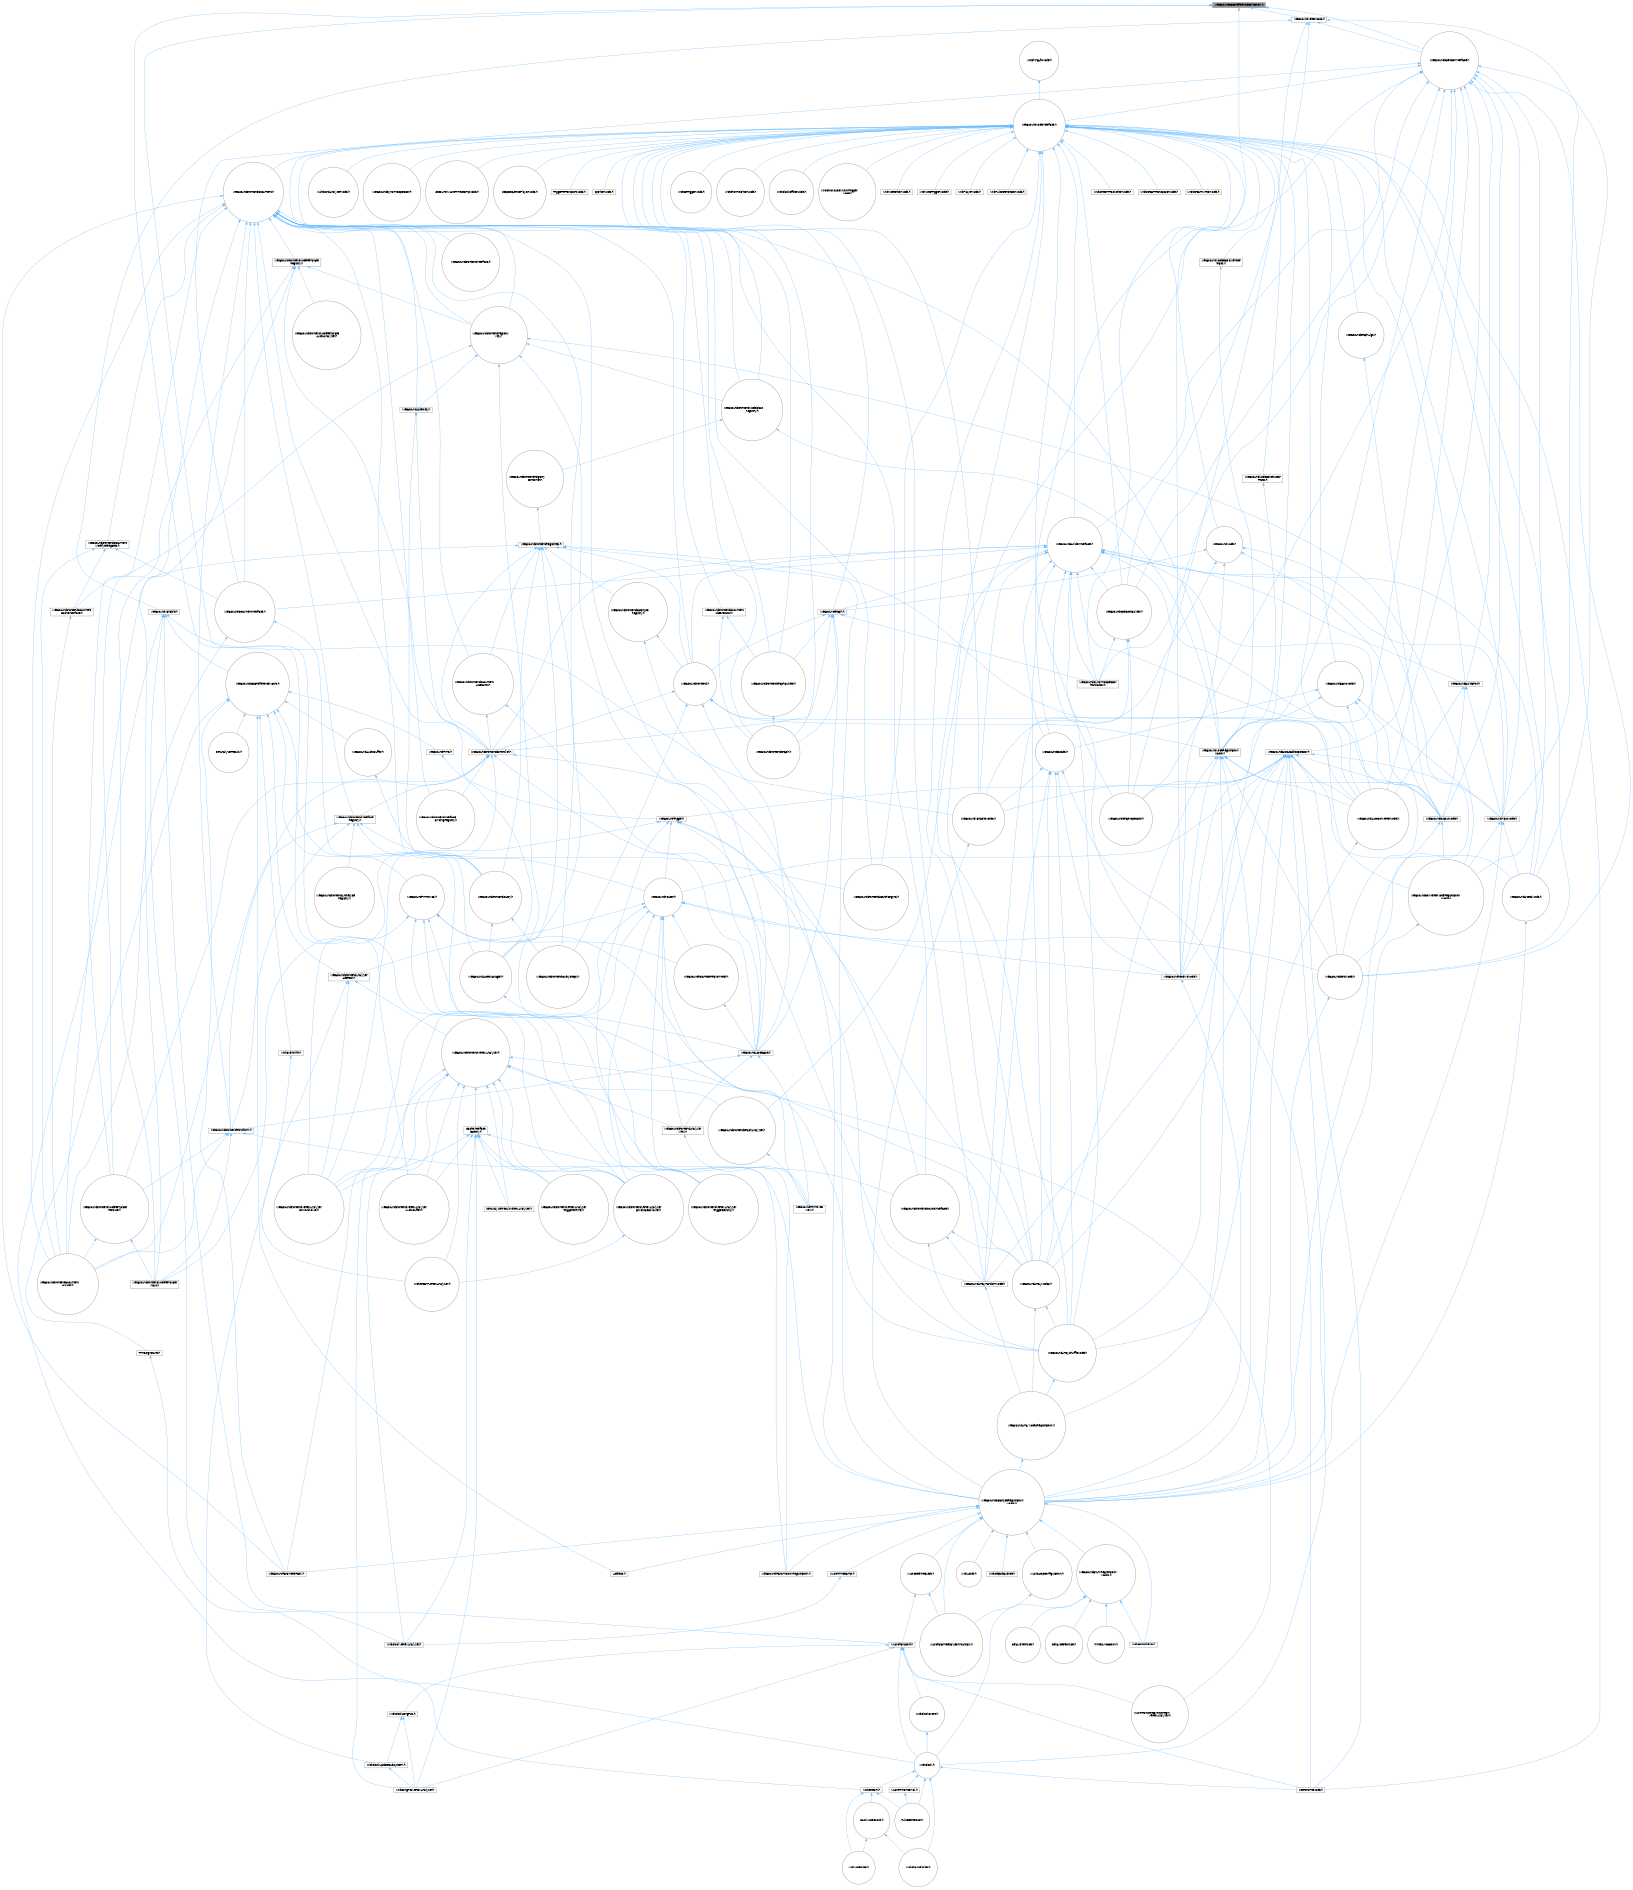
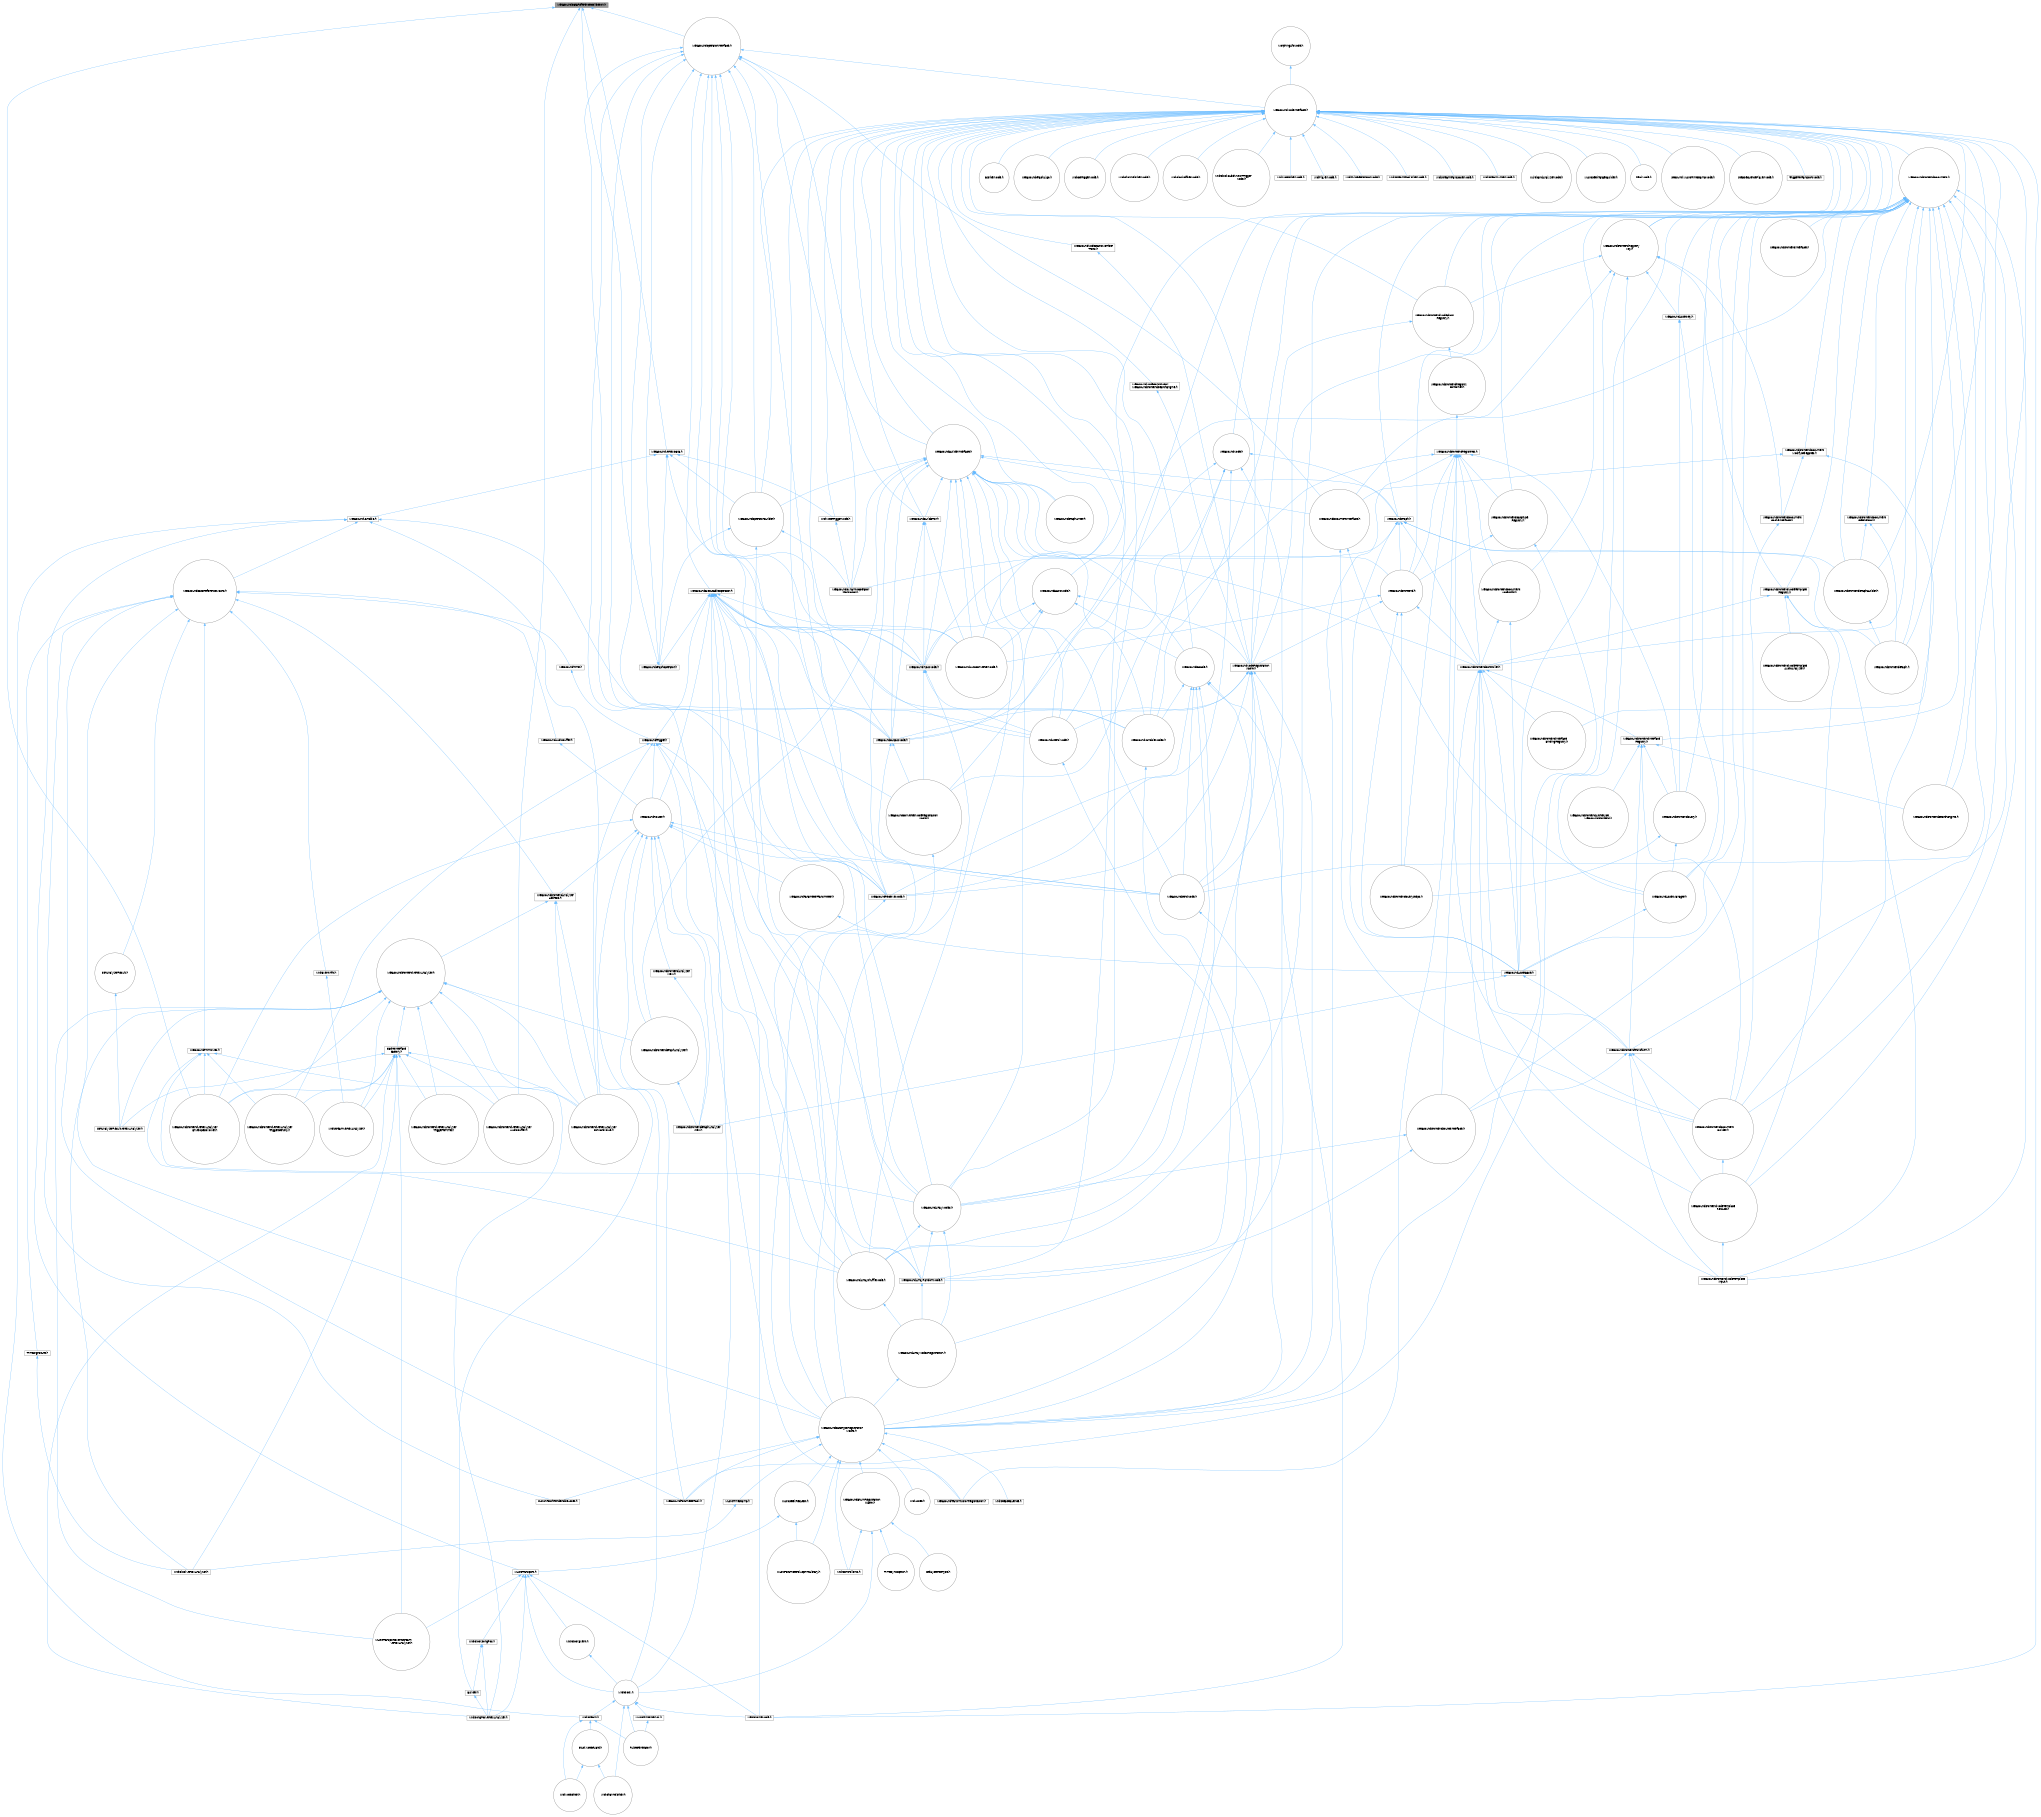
edge "MetasoundOperatorInterface.h" -> "MetasoundVertexData.h": now "MidiNoteTriggerNode.h" -> "MetasoundVertexData.h"
node "MusicSeekTargetBuilder.h": added
node "MetasoundDynamicOperator.h": label "MetasoundDynamicOperator.h" -> "PeakNode.h"
node "DjFilterNode.h": shape box -> circle
edge "MetasoundFrontendDataType Registry.h" -> "MetasoundFrontendDocument.h": added
edge "MetasoundFrontendRegistry Key.h" -> "MetasoundFrontendNodeTemplate Registry.h": reversed
edge "MetasoundGraphOperator.h" -> "MetasoundDataReferenceCollection.h": reversed
edge "MetasoundDynamicOperator Transactor.h" -> "MetasoundOperatorInterface.h": now "MetasoundDynamicOperator Transactor.h" -> "MidiNoteTriggerNode.h"
node "MetasoundNodeConstructor Traits.h": label "MetasoundNodeConstructor Traits.h" -> "MetasoundNodeConstructor MetasoundFrontendSearchEngine.h"
node "MetasoundGraphLinter.h": added
edge "MetasoundOutputNode.h" -> "MetasoundGraphAlgo.h": now "MetasoundOutputNode.h" -> "MetasoundNodeInterface.h"
edge "MetasoundLiteralNode.h" -> "MetasoundNode.h": added
node "MetasoundAudioBuffer.h": shape circle -> box
edge "MetasoundSendNode.h" -> "MetasoundFacade.h": added
edge "MetasoundAutoConverterNode.h" -> "MetasoundNodeRegistration Macro.h": now "MetasoundLiteralNode.h" -> "MetasoundNodeRegistration Macro.h"
node "MetasoundGraphOperator.h": shape circle -> box
node "MetasoundFrontendArchetype Registry.h": label "MetasoundFrontendArchetype Registry.h" -> "MetasoundFrontendArchetype MetasoundFrontend.h"
node "MetasoundPrimitives.h": shape circle -> box
edge "MetasoundFrontendGraphAnalyzer.h" -> "MetasoundRouter.h": added
edge "MetasoundParameterTransmitter.h" -> "MetasoundPrimitives.h": removed
edge "FFTAnalyzerResultVertexAnalyzer.h" -> "FFTAnalyzerResult.h": added
edge "MetasoundFrontendAnalyzer View.h" -> "MetasoundAssetBase.h": removed
edge "MetasoundFrontendAnalyzer View.h" -> "MetasoundFrontendVertexAnalyzer.h": removed
node "MetasoundPrimitives View.h": label "MetasoundPrimitives View.h" -> "MetasoundFrontendGraphAnalyzer View.h"
edge "MetasoundFrontendDocument Builder.h" -> "MetasoundFrontendNodeTemplate Reroute.h": reversed
edge "MetasoundDataTypeRegistration Macro.h" -> "MetasoundAutoConverterNode.h": removed
edge "MetasoundArrayRandomNode.h" -> "MetasoundArrayNodes.h": added
edge "MidiStreamVertexAnalyzer.h" -> "MetasoundFrontendVertexAnalyzer EnvelopeFollower.h": now "MidiStreamVertexAnalyzer.h" -> "CacheInterface Factory.h"
edge "MetasoundArrayShuffleNode.h" -> "MetasoundFrontendSourceInterface.h": removed
edge "MusicTransportEventStream VertexAnalyzer.h" -> "CacheInterface Factory.h": added
node "Address.h": label "Address.h" -> "FusionPatchRenderableAsset.h"
node "MusicLoopConfiguration.h": removed
node "DelayFilterType.h": removed
node "MidiClockUpdateSubsystem.h": label "MidiClockUpdateSubsystem.h" -> "Builder.h"
